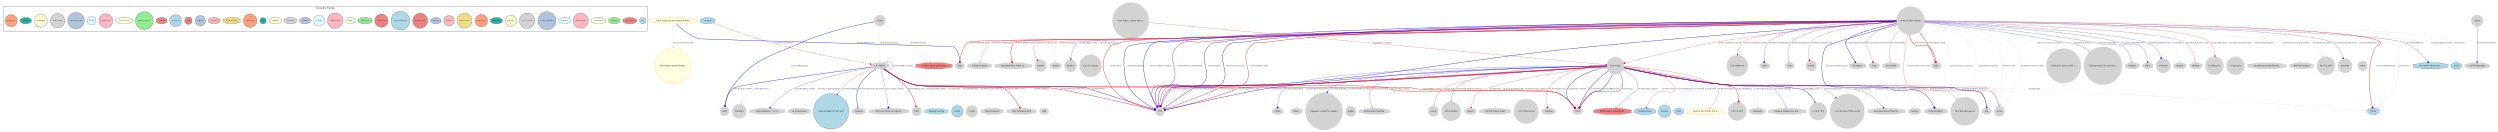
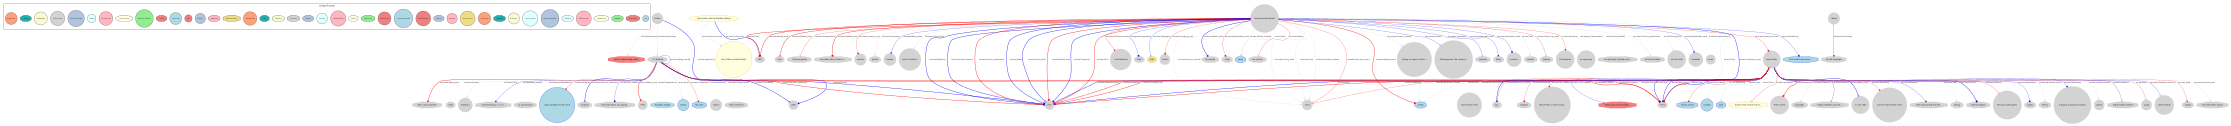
cluster "Semantic Frames": label "Semantic Frames" -> "United Frames"
node "Age": shape circle -> octagon
node "Cause_to_resume": fillcolor lightgray -> lightcyan
edge "Harry Potter and the Deathly Hallows" -> "that": now "Harry Potter and the Deathly Hallows" -> "2007"
edge "Harry Potter, a seven-volum..." -> "Harry Potter": reversed
edge "her work" -> "J. K. Rowling": reversed
node "host": fillcolor lightgray -> lightgoldenrod
